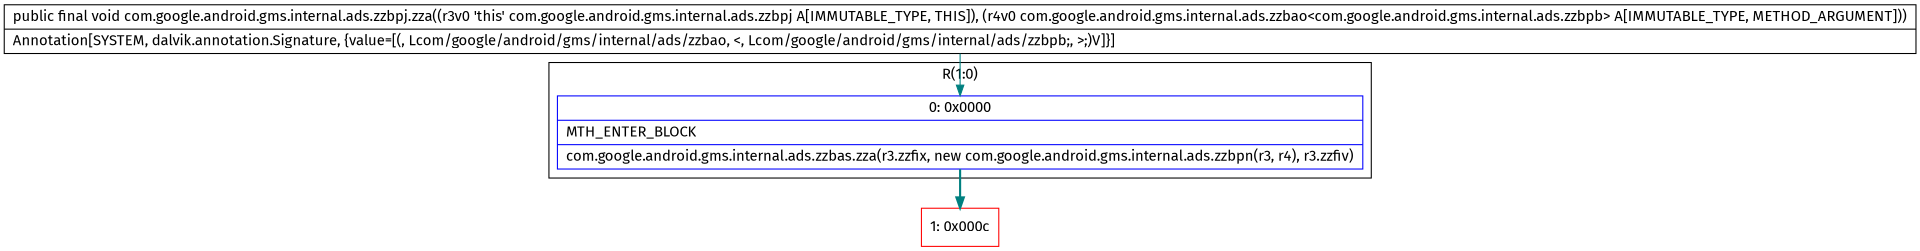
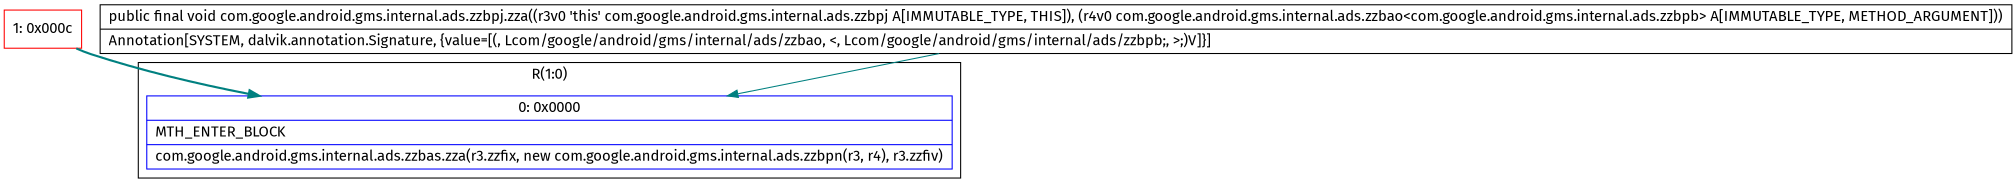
edge "0: 0x0000" -> "1: 0x000c": reversed
